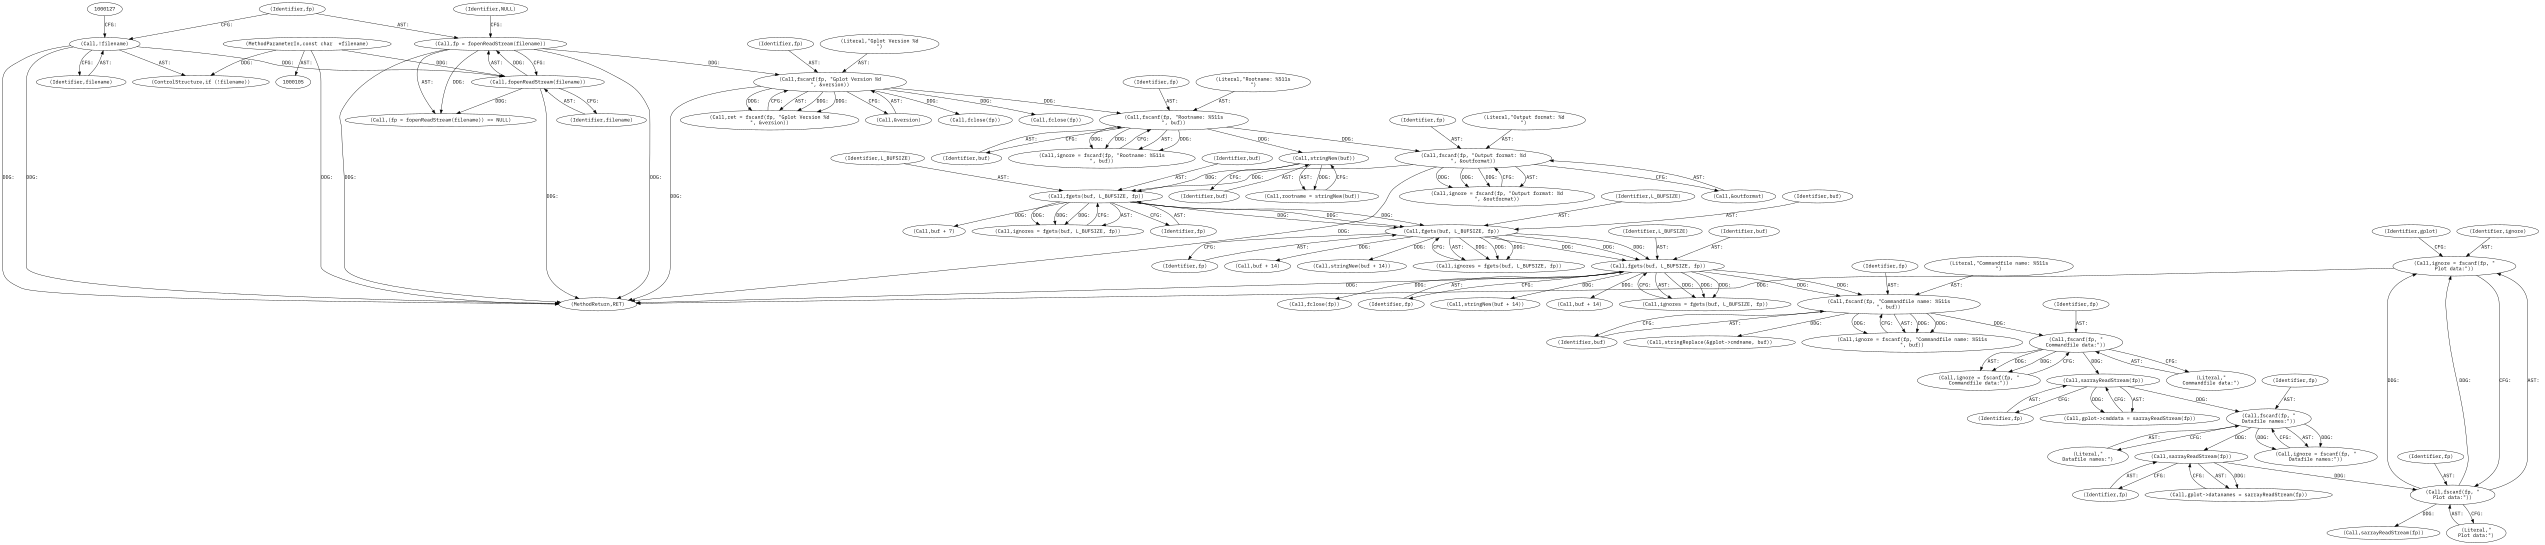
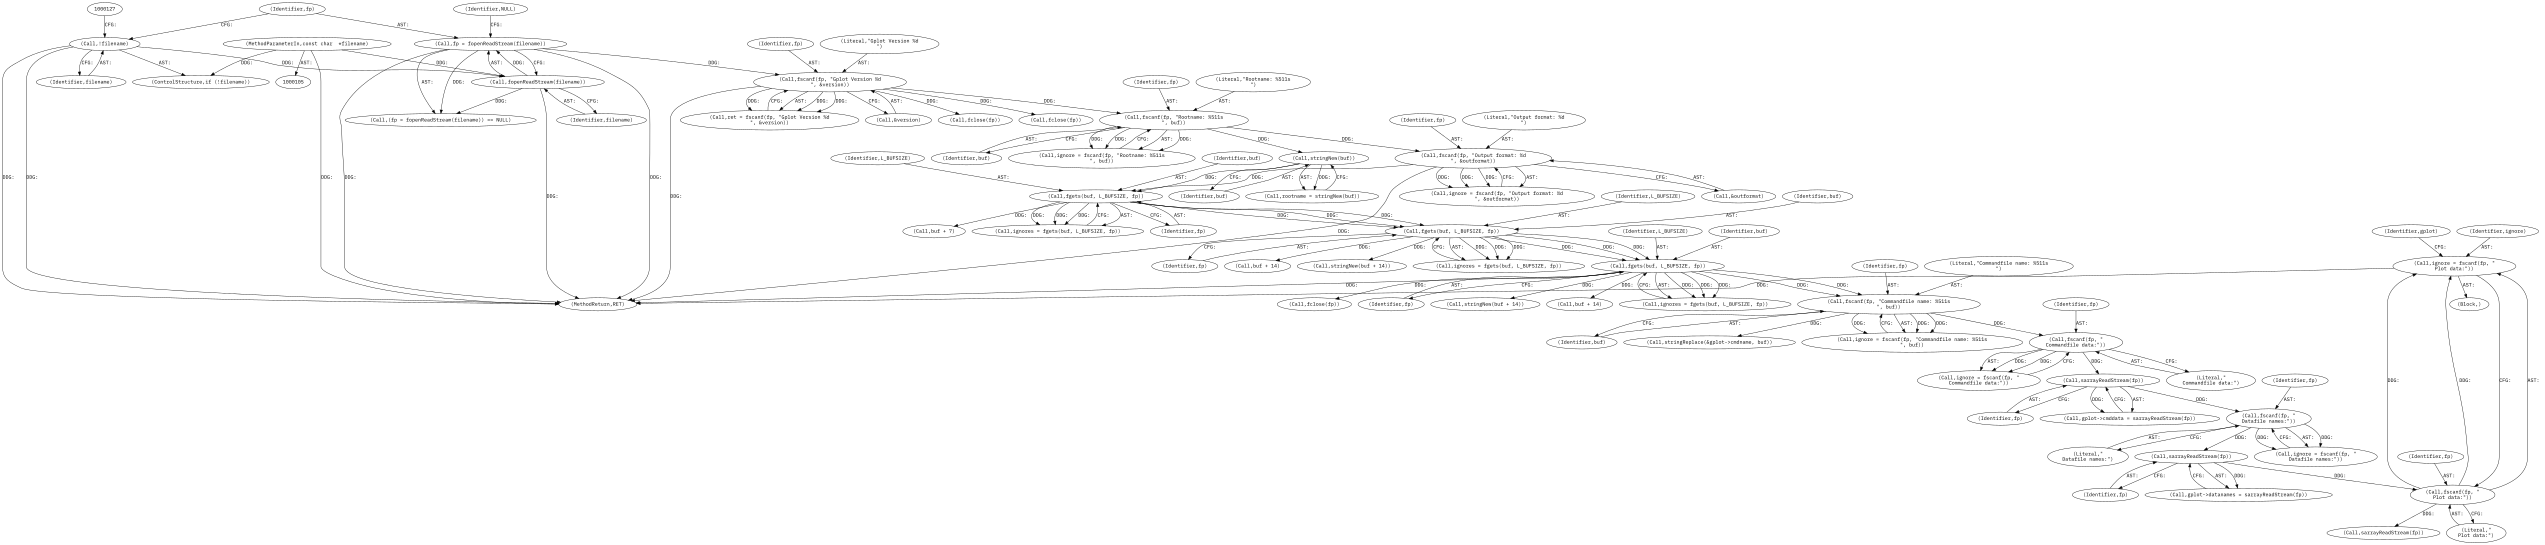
node "(Block,)": added
